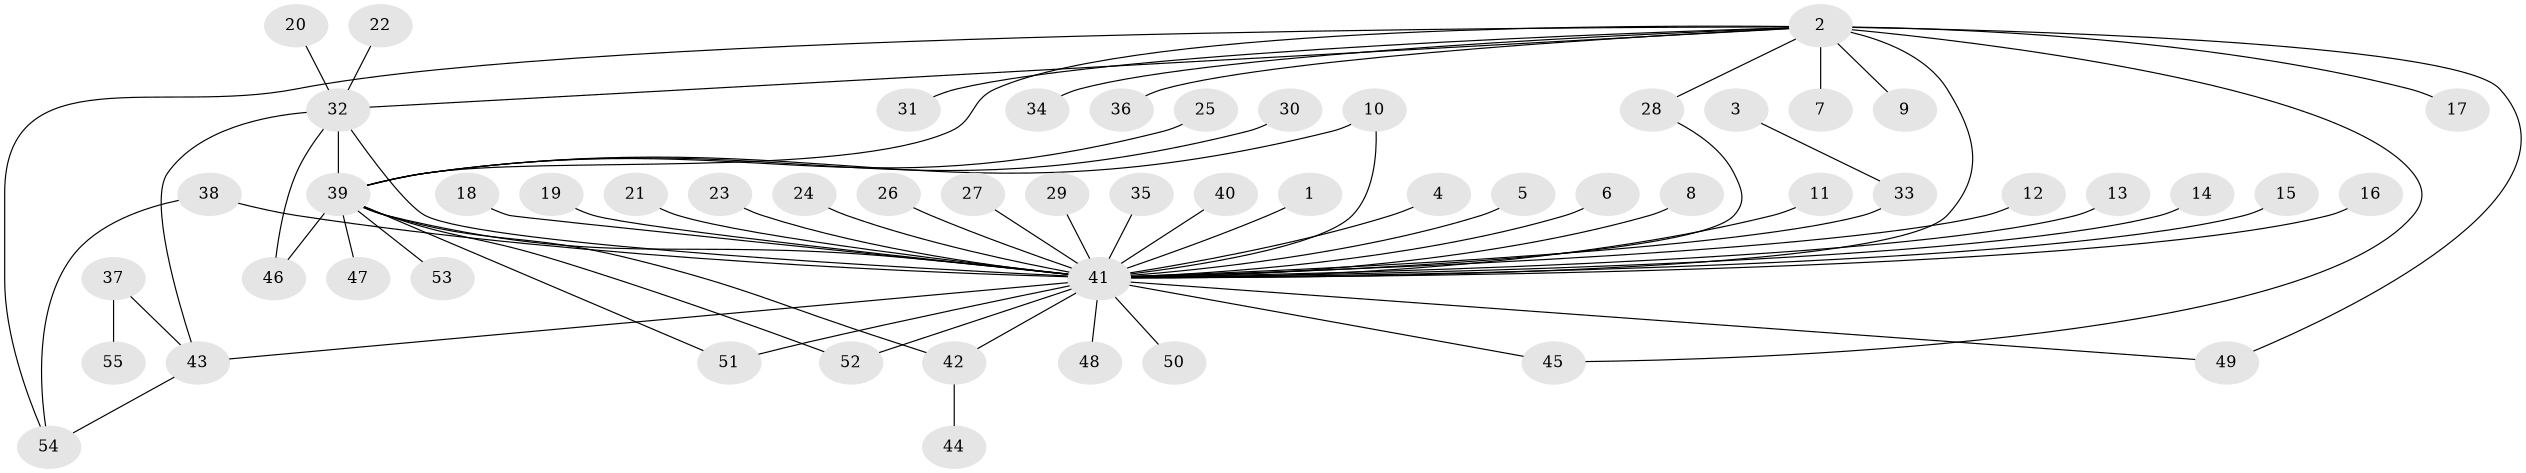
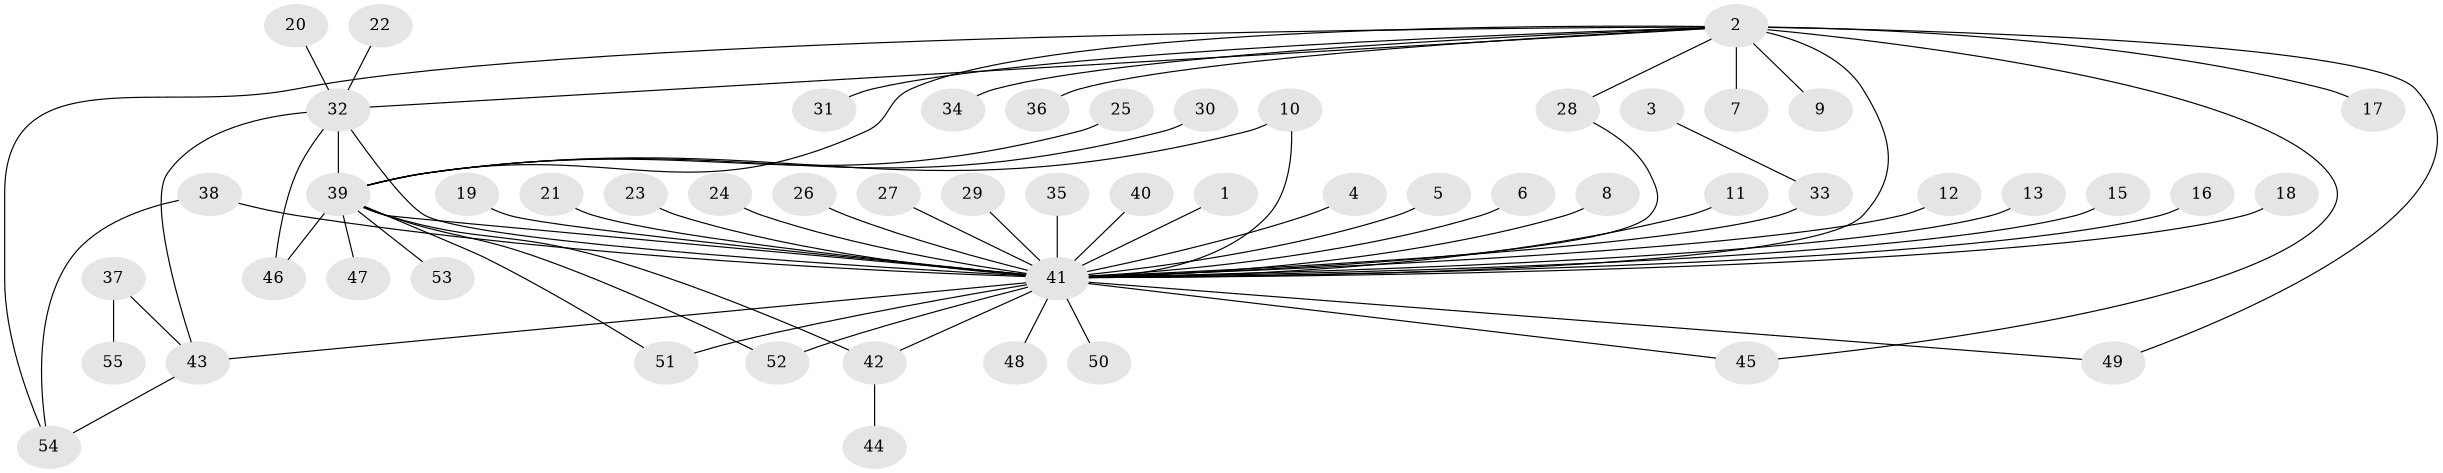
node "14": removed
